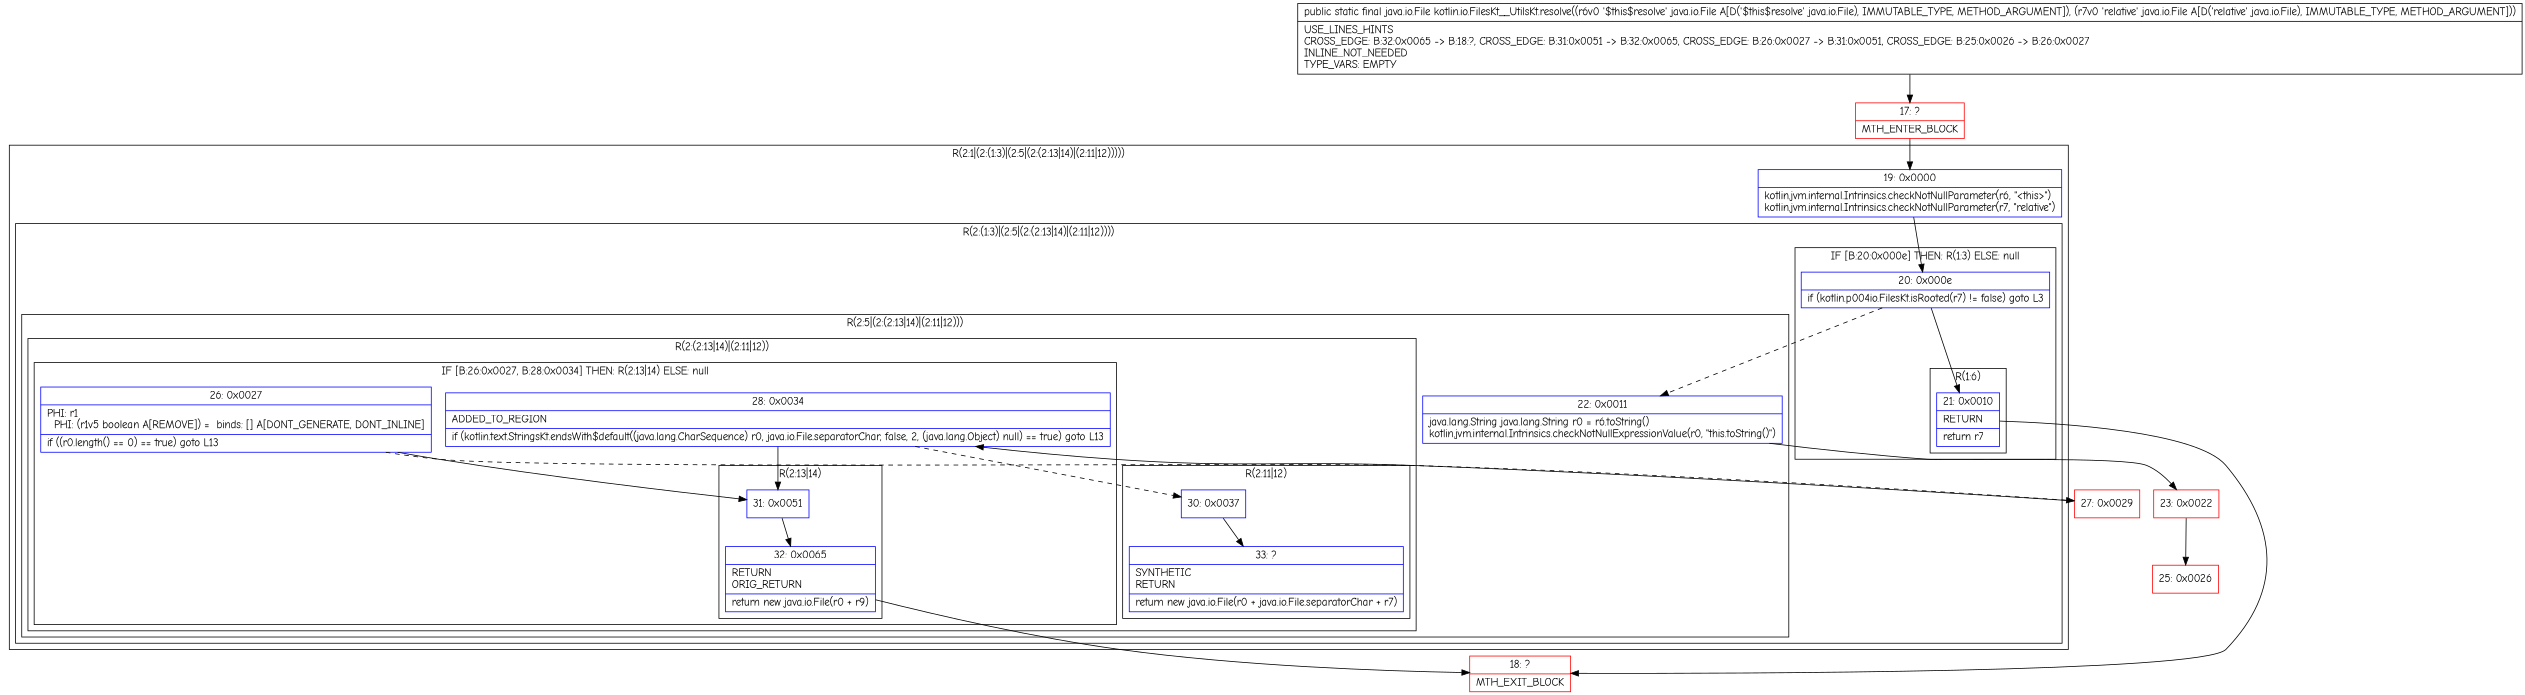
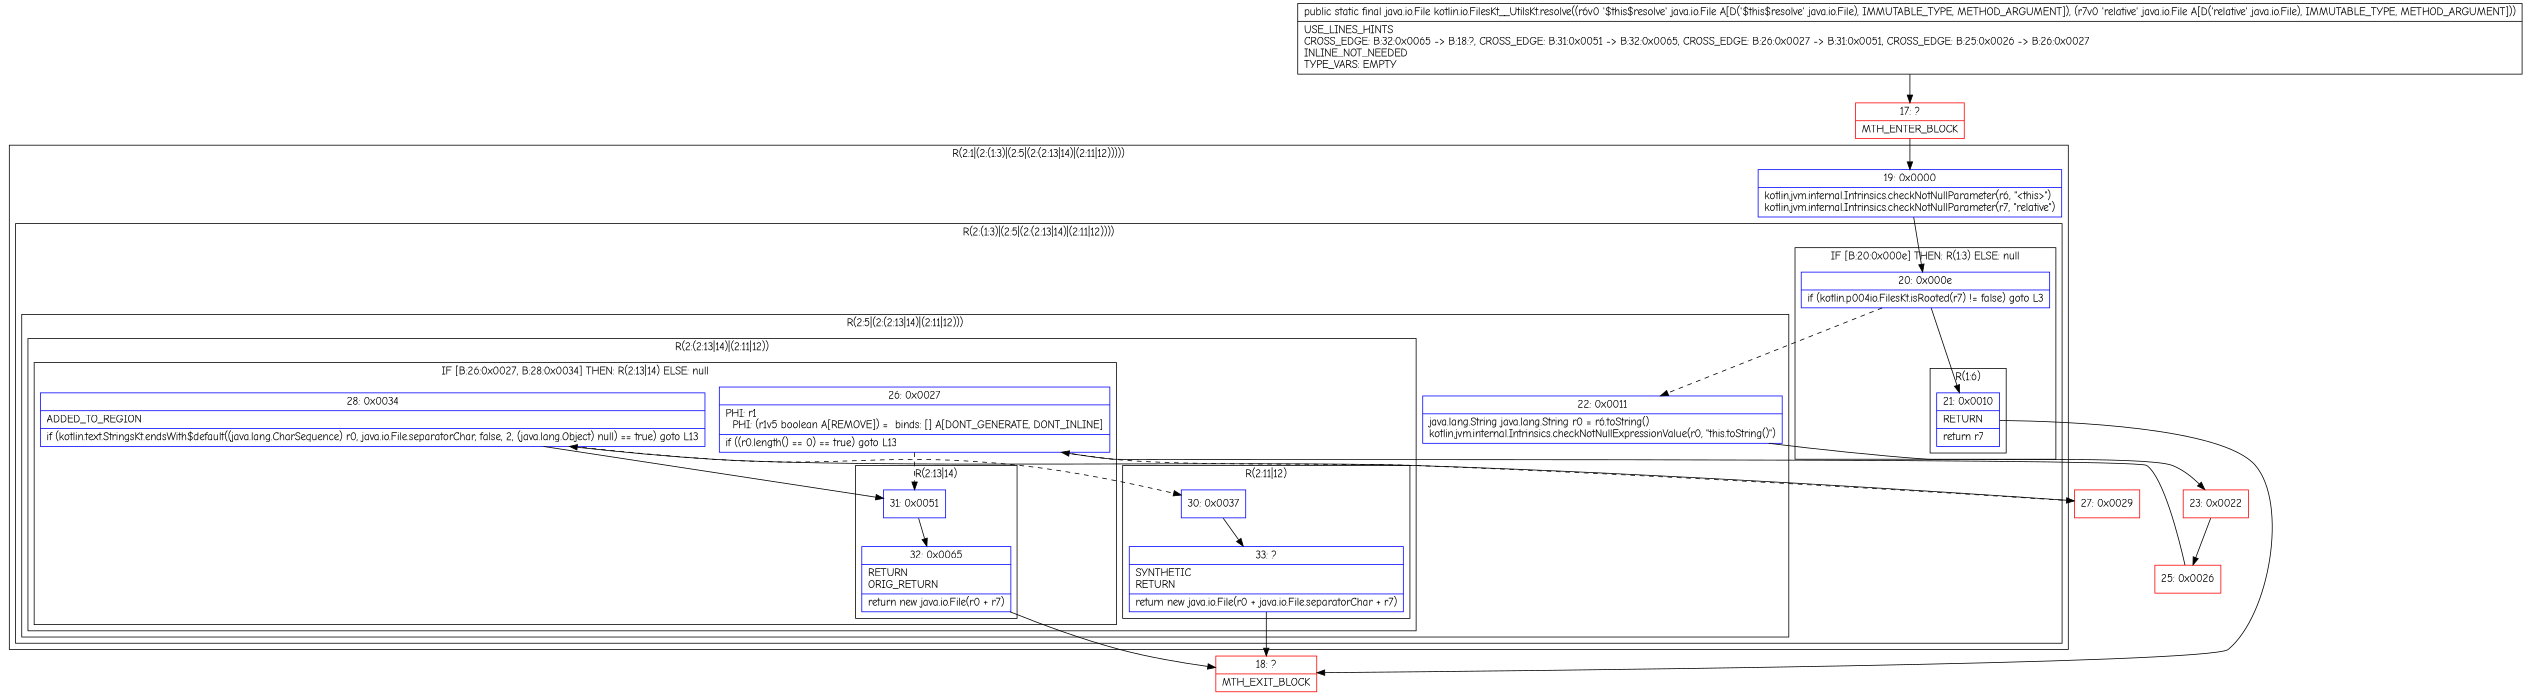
edge "25: 0x0026" -> "26: 0x0027": added
edge "26: 0x0027" -> "31: 0x0051": style solid -> dashed
node "32: 0x0065": text "return new java.io.File(r0 + r9)" -> "return new java.io.File(r0 + r7)"
edge "33: ?" -> "18: ?": added
